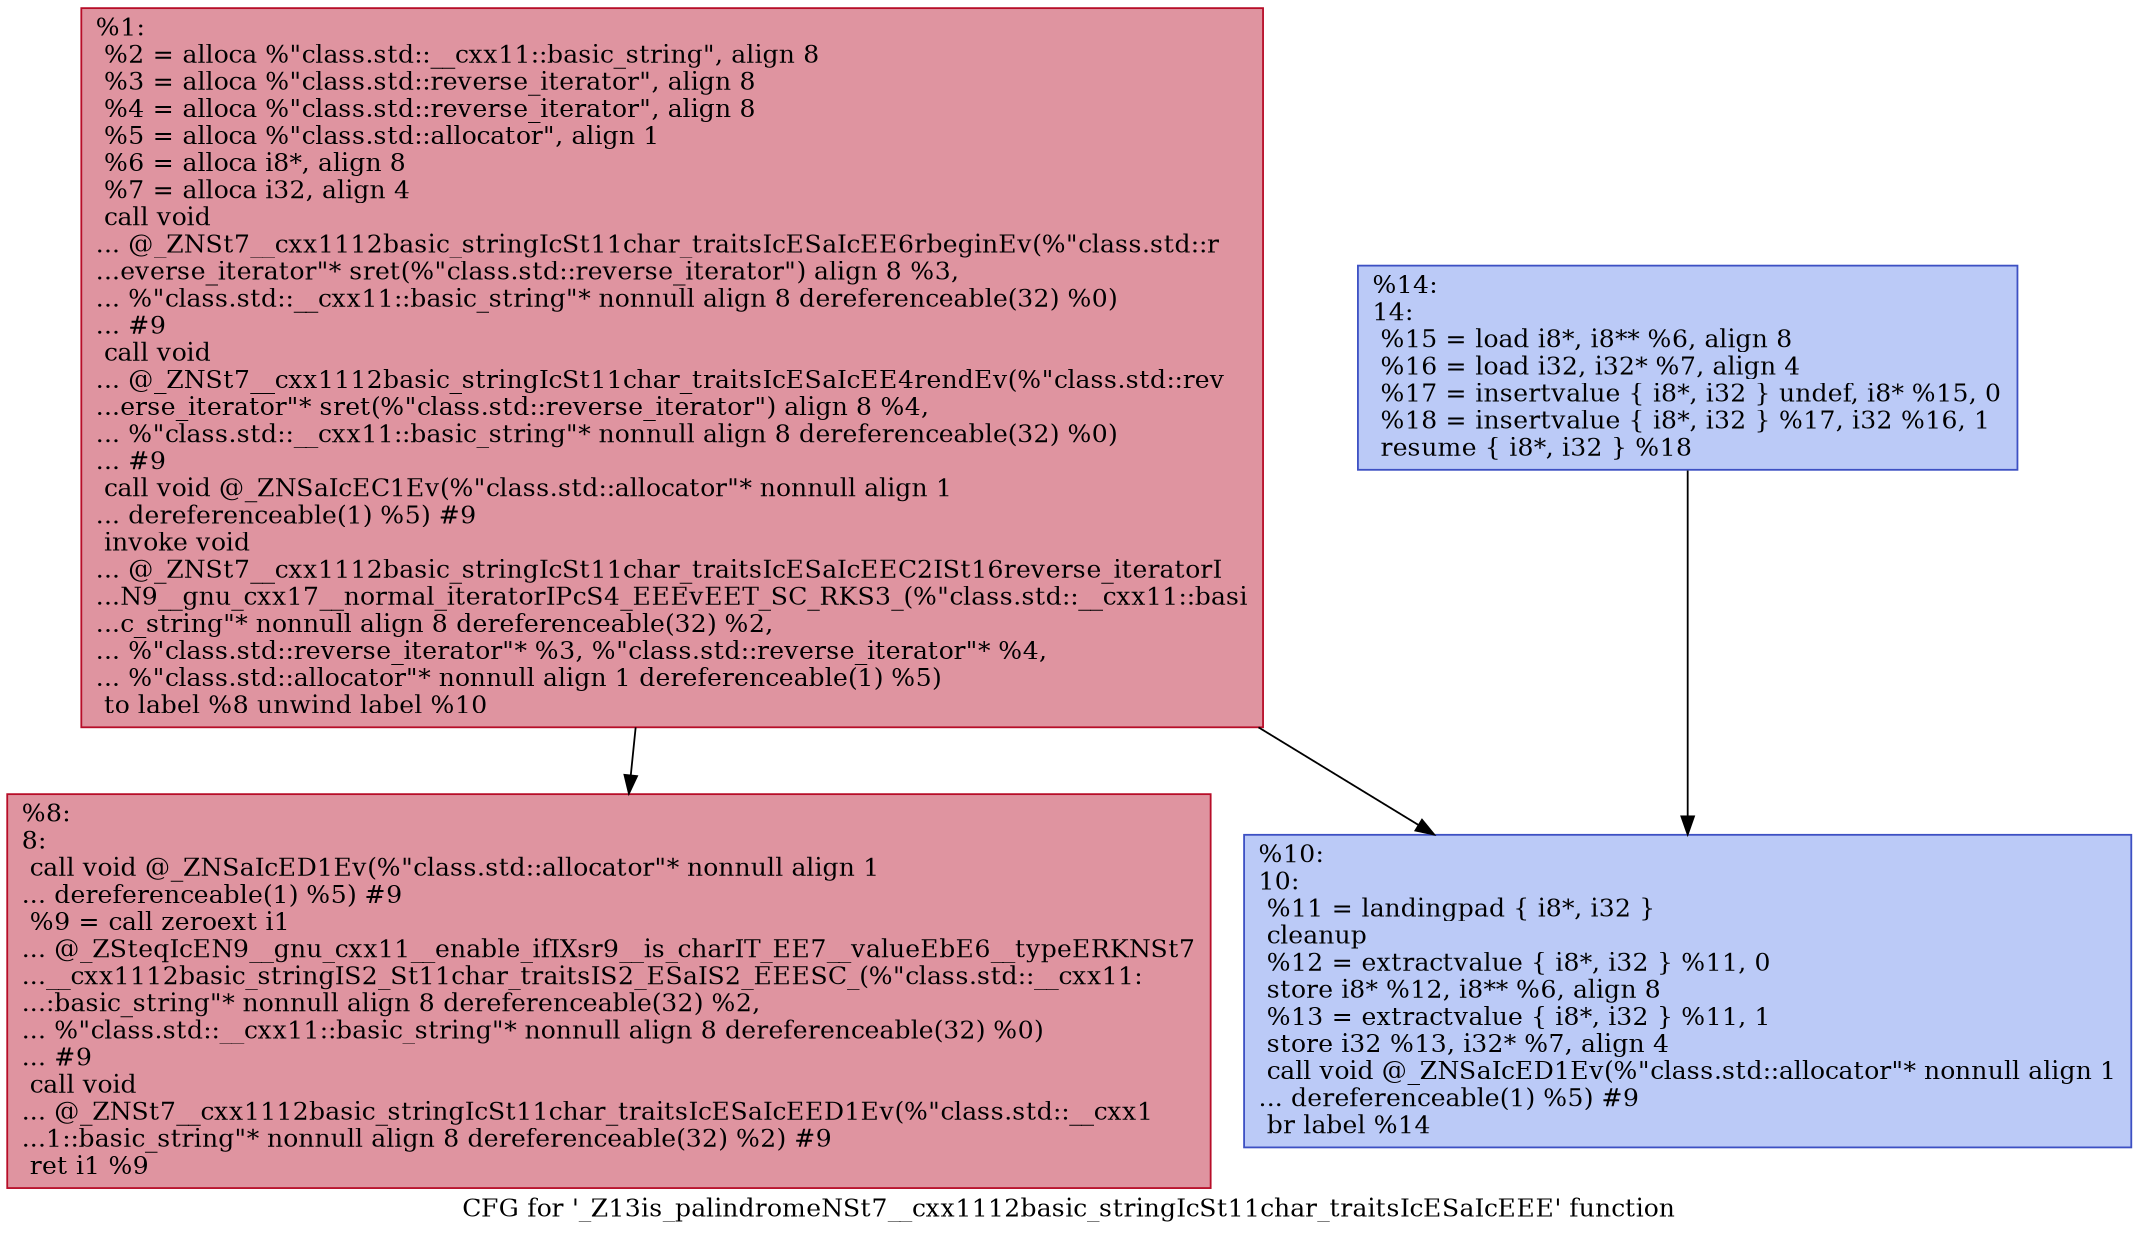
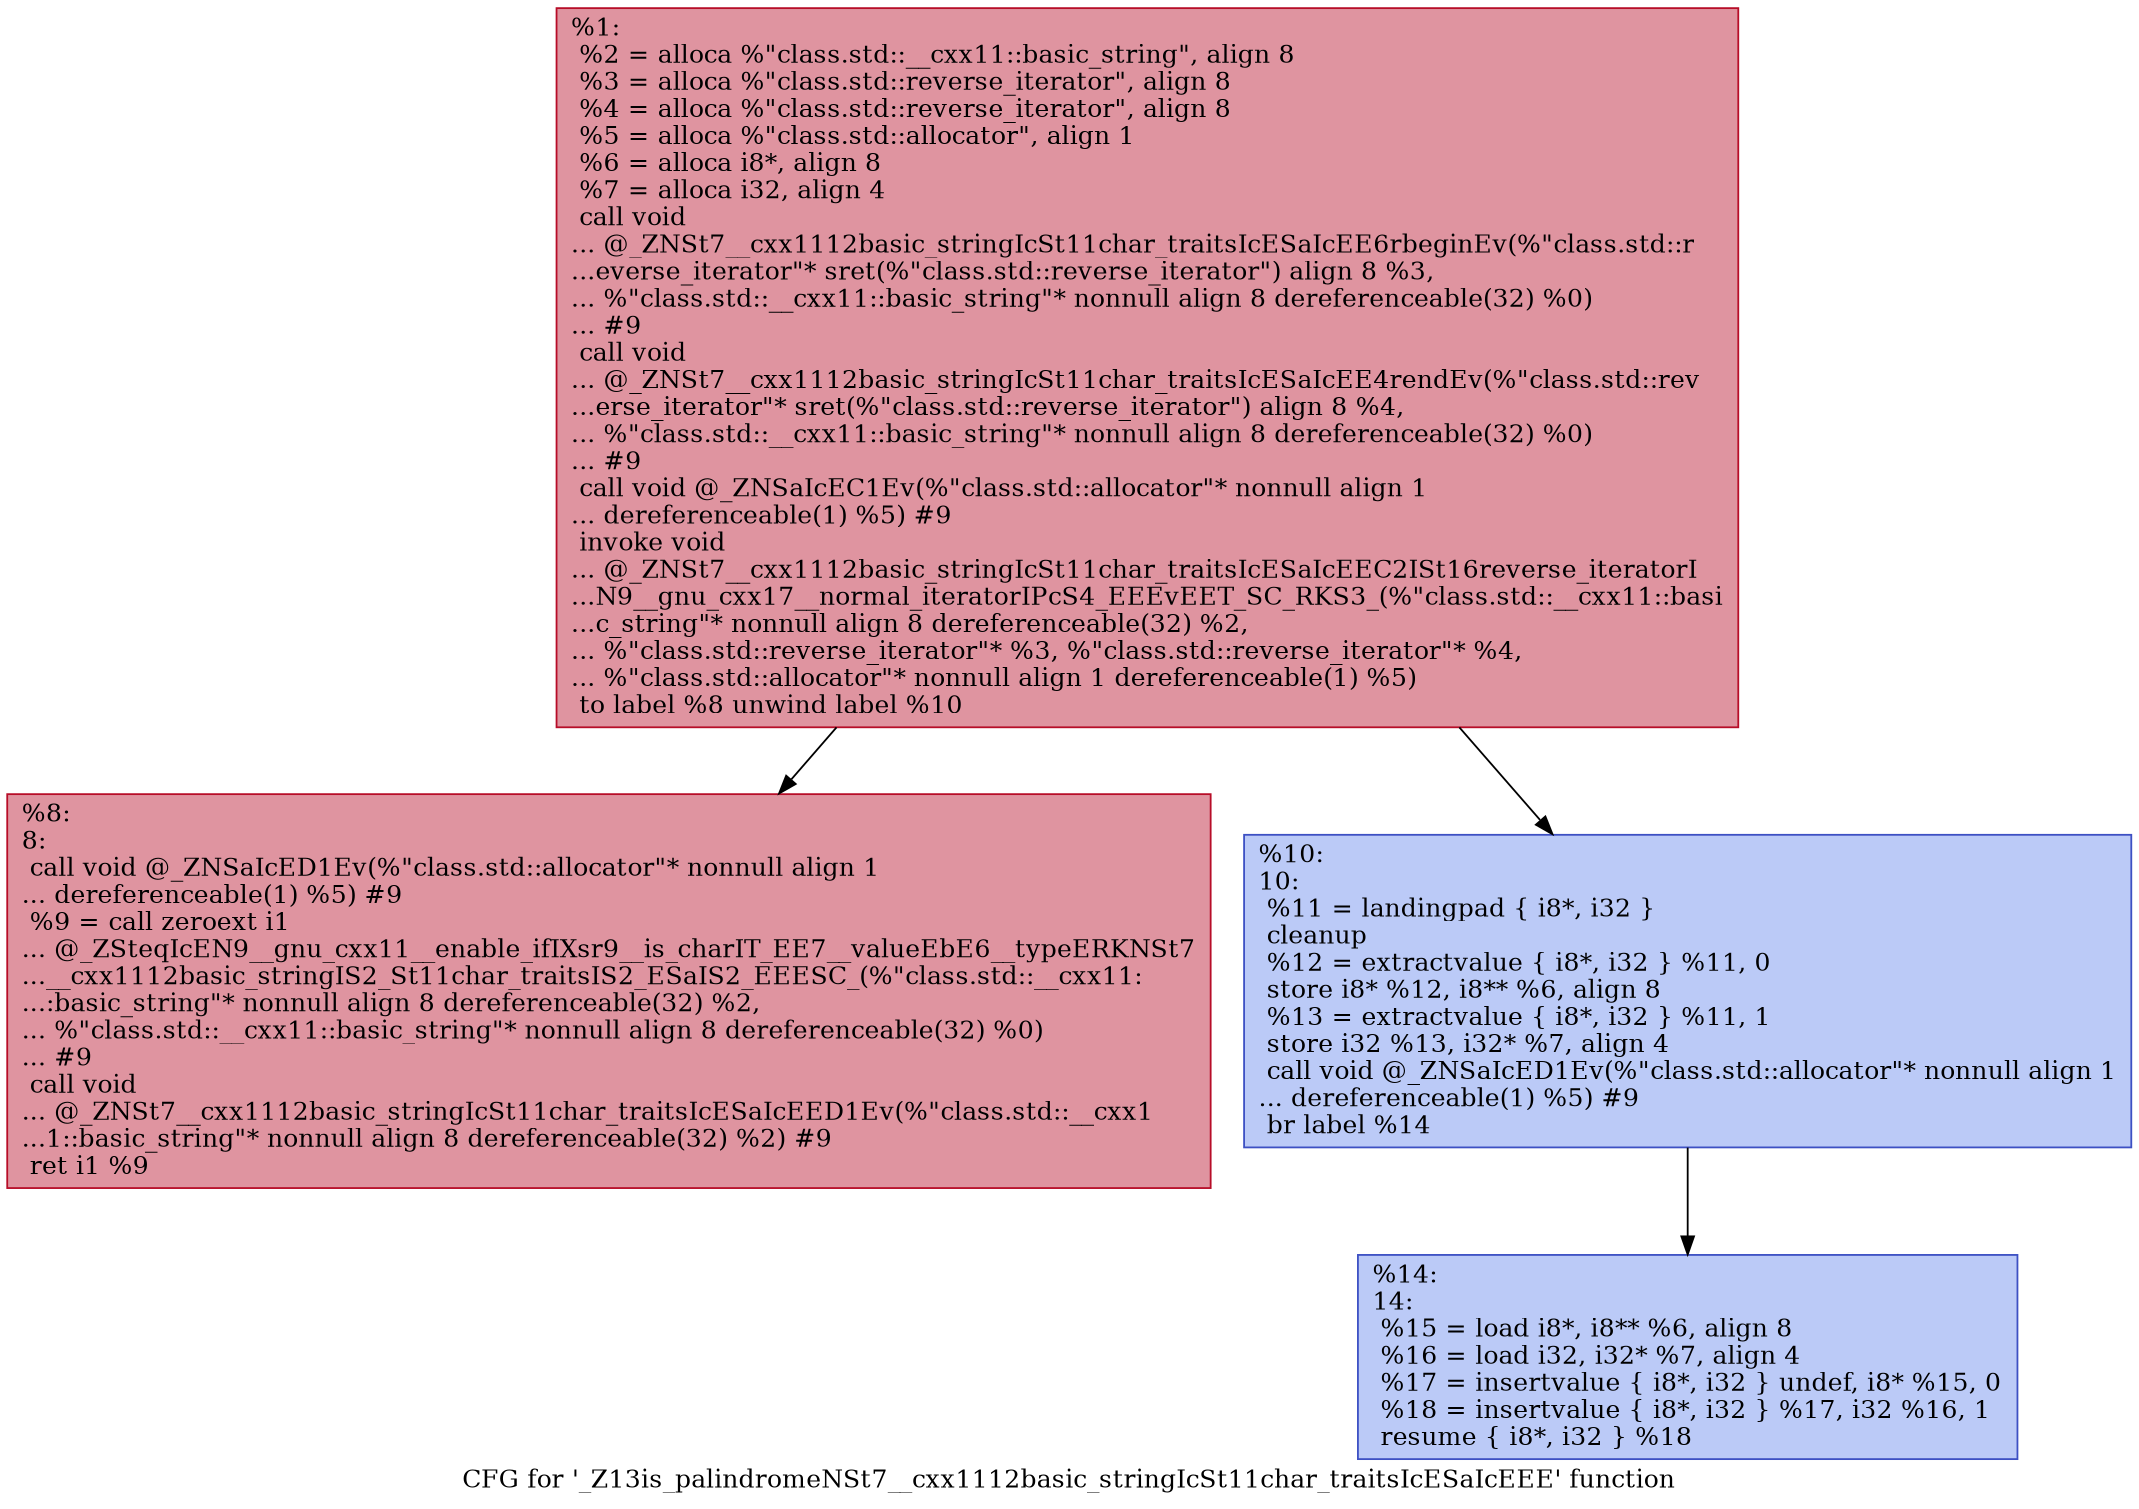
edge "%14:" -> "%10:": reversed
